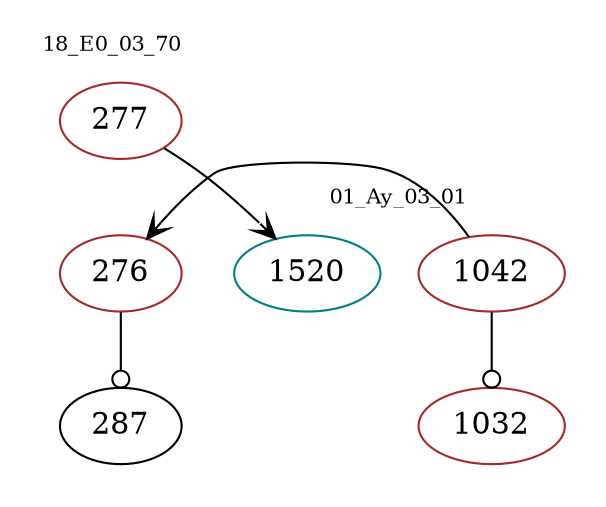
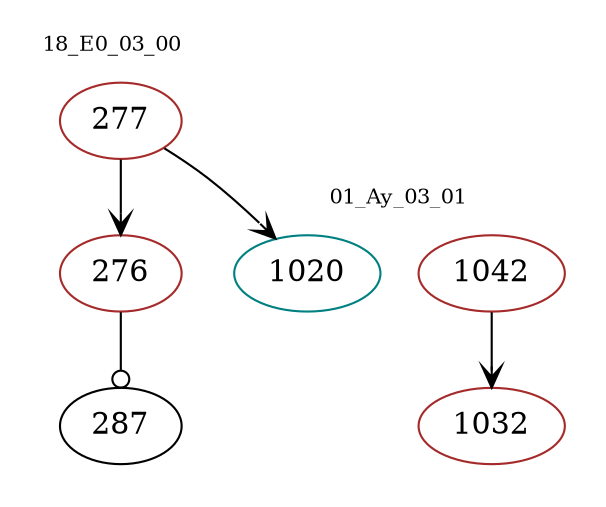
cluster "18_E0_03_70": label "18_E0_03_70" -> "18_E0_03_00"
edge "1042" -> "276": now "277" -> "276"
node "1520": label "1520" -> "1020"
edge "1042" -> "1032": arrowhead odot -> vee
